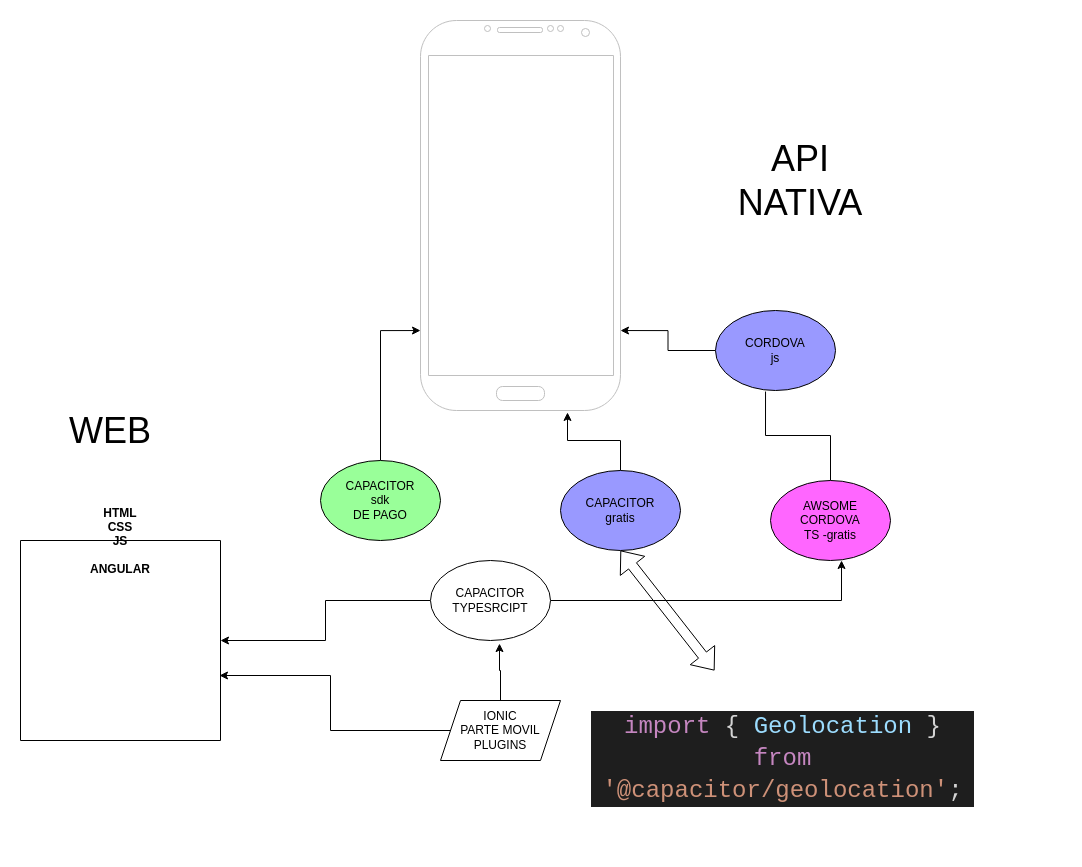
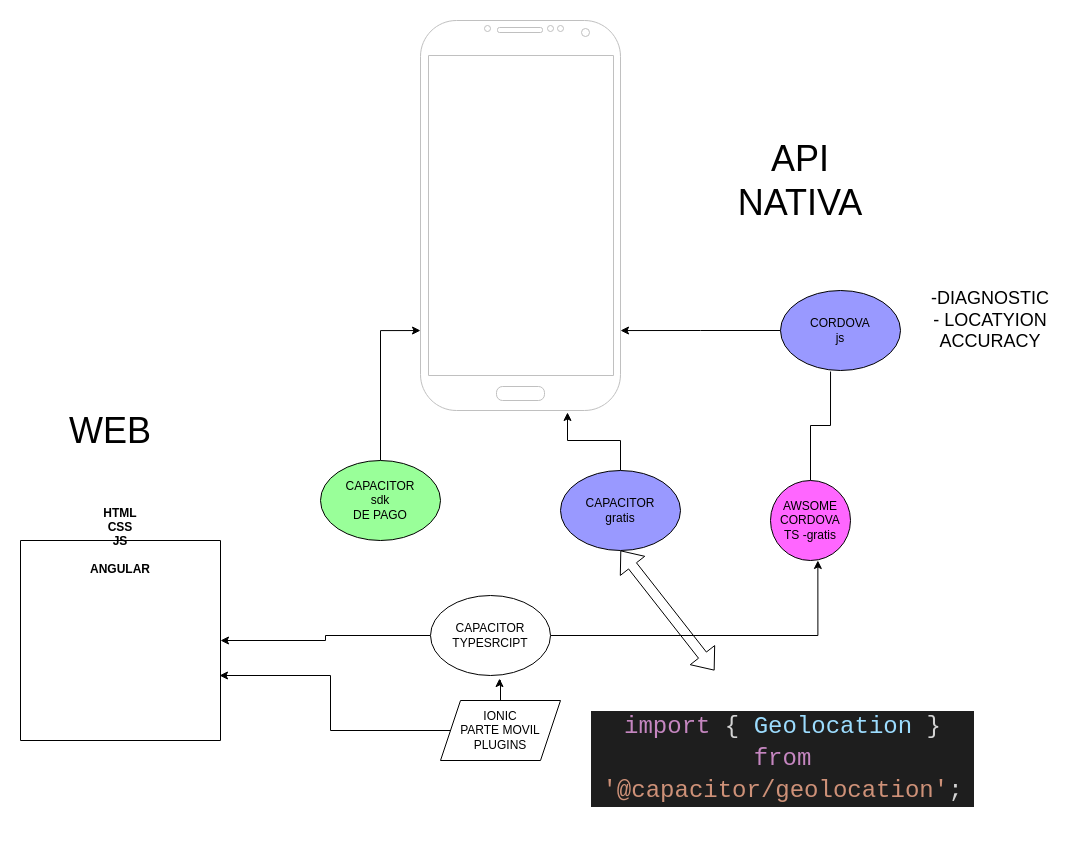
node "-DIAGNOSTIC - LOCATYION ACCURACY": added
node "CORDOVA js": moved (776, 351) -> (841, 331)
node "AWSOME CORDOVA TS -gratis": size 120x80 -> 80x80
node "CAPACITOR TYPESRCIPT": moved (491, 601) -> (491, 636)
